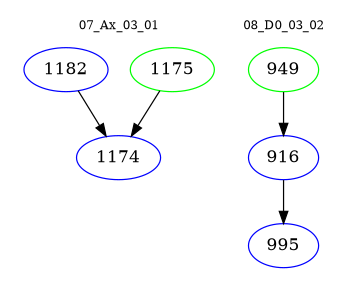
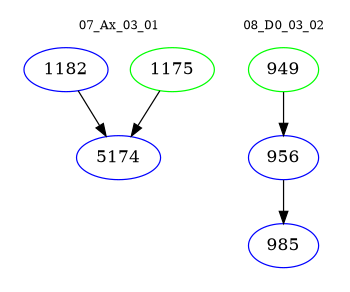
node "1174": label "1174" -> "5174"
node "916": label "916" -> "956"
node "995": label "995" -> "985"
